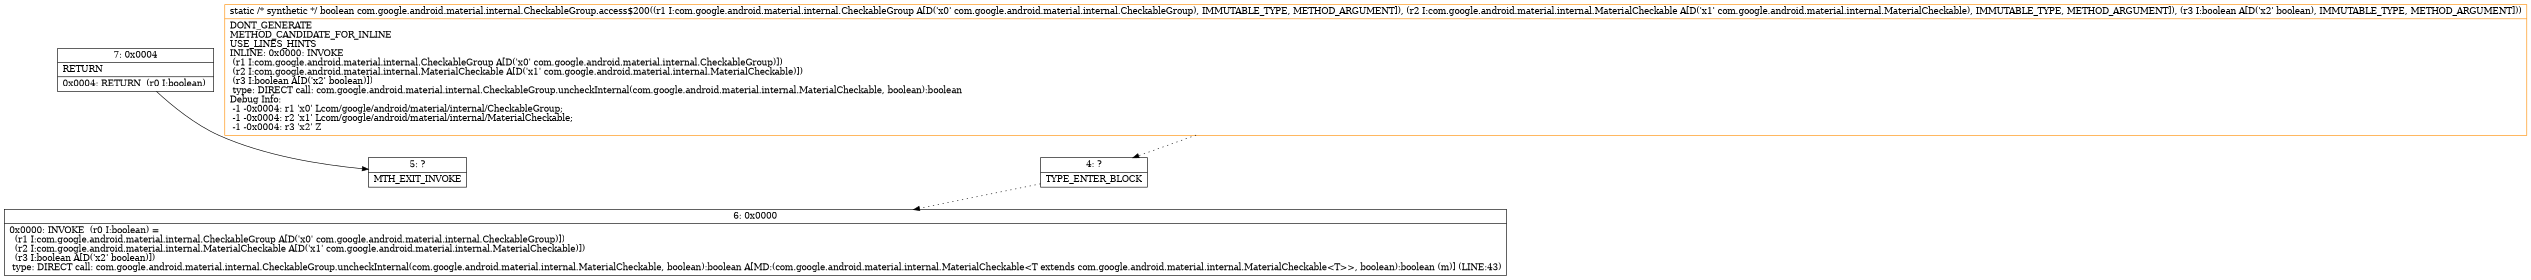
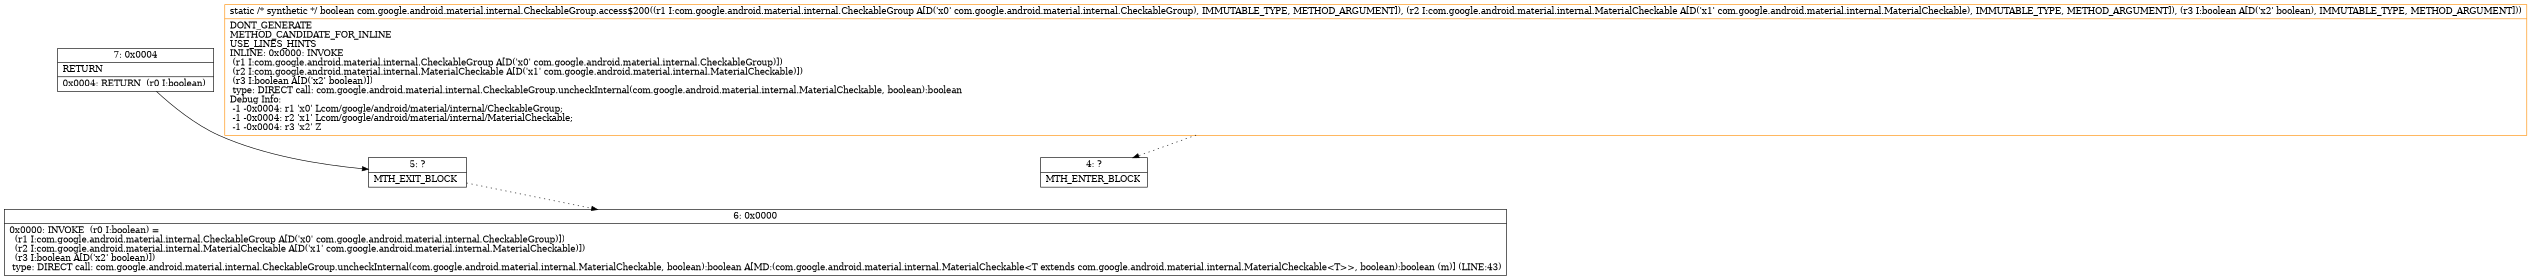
node "5: ?": text "MTH_EXIT_INVOKE" -> "MTH_EXIT_BLOCK"
node "4: ?": text "TYPE_ENTER_BLOCK" -> "MTH_ENTER_BLOCK"
edge "4: ?" -> "6: 0x0000": now "5: ?" -> "6: 0x0000"
